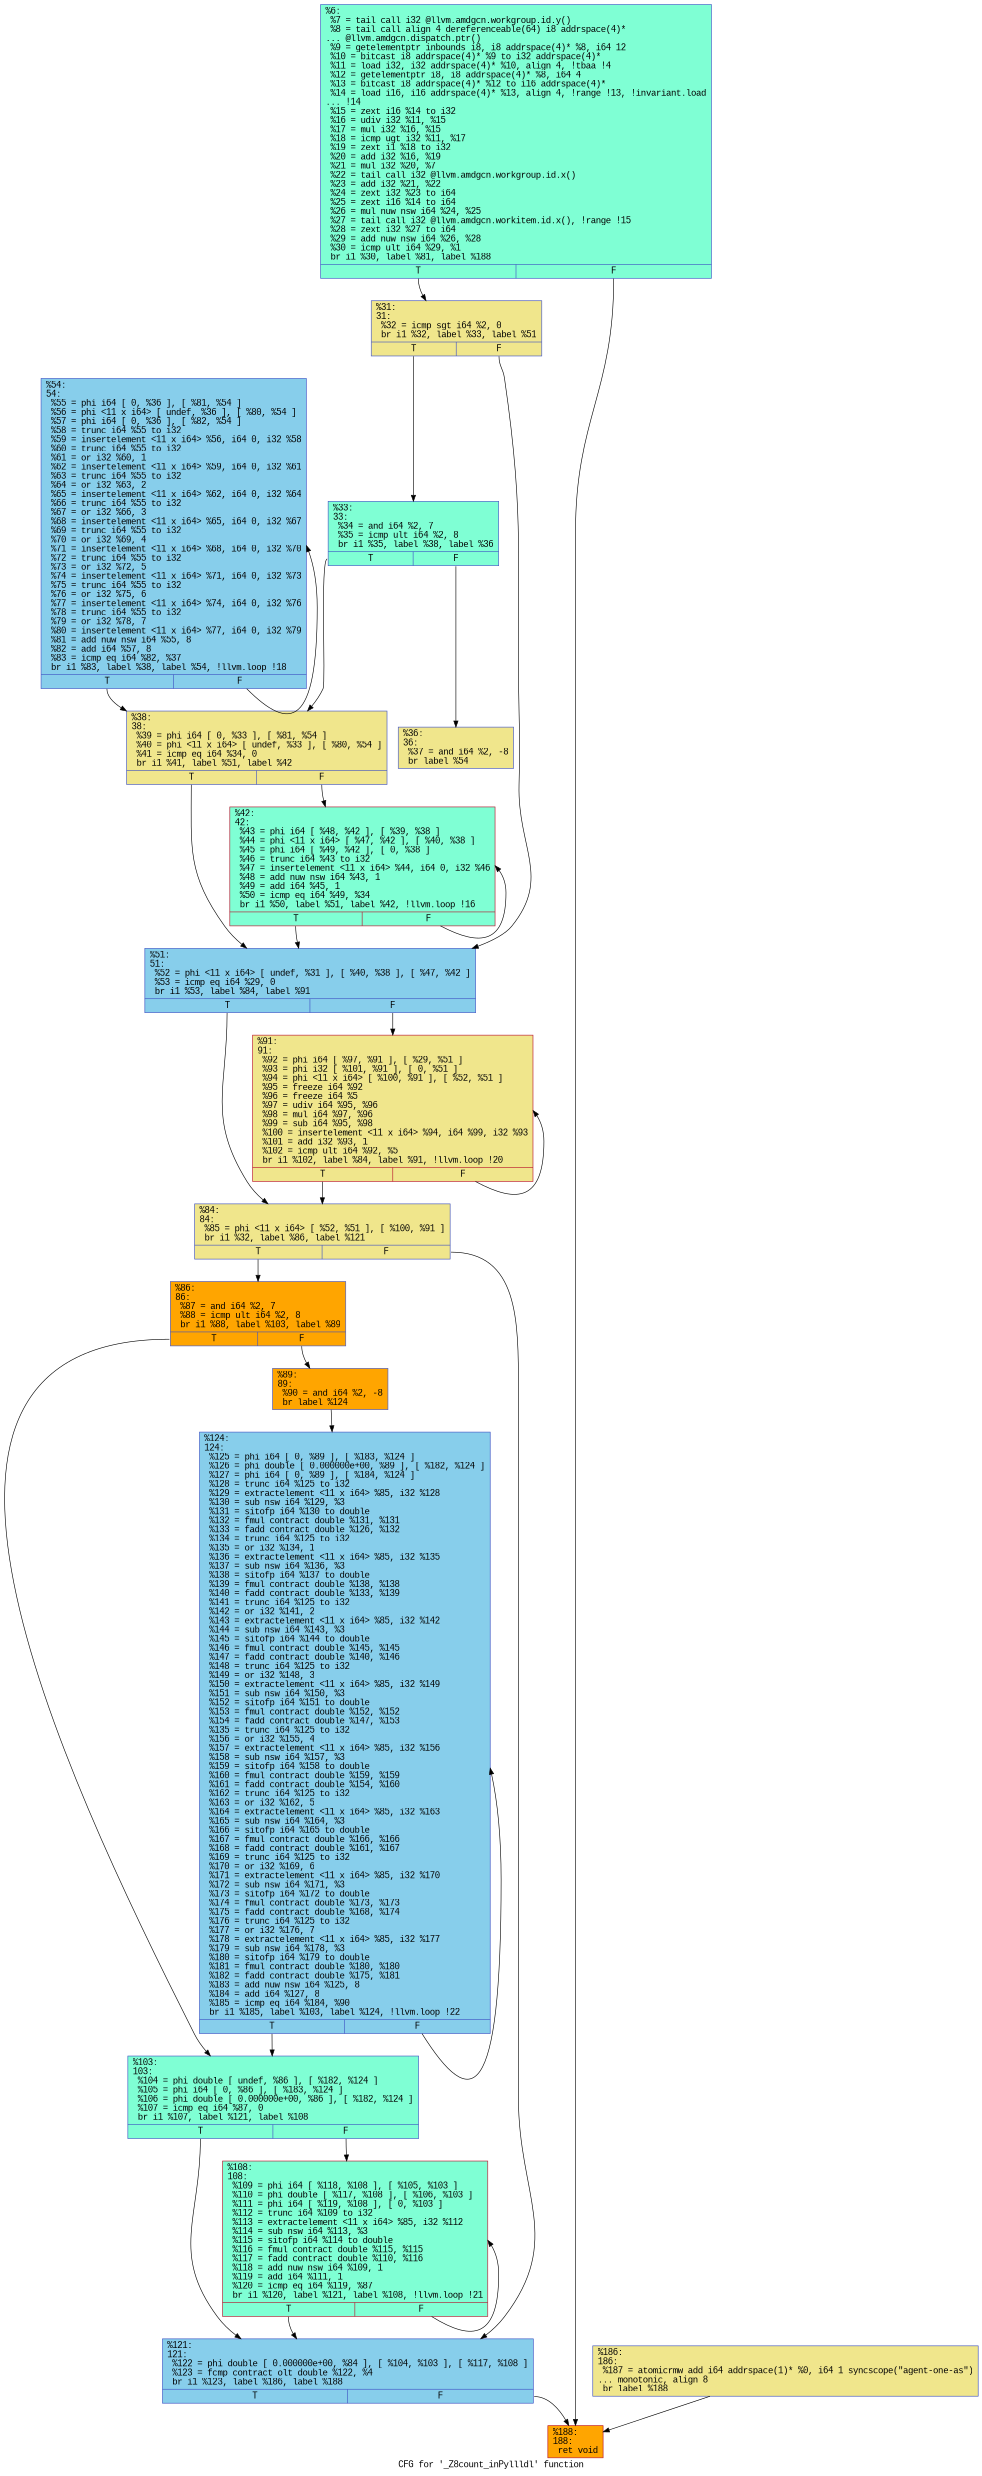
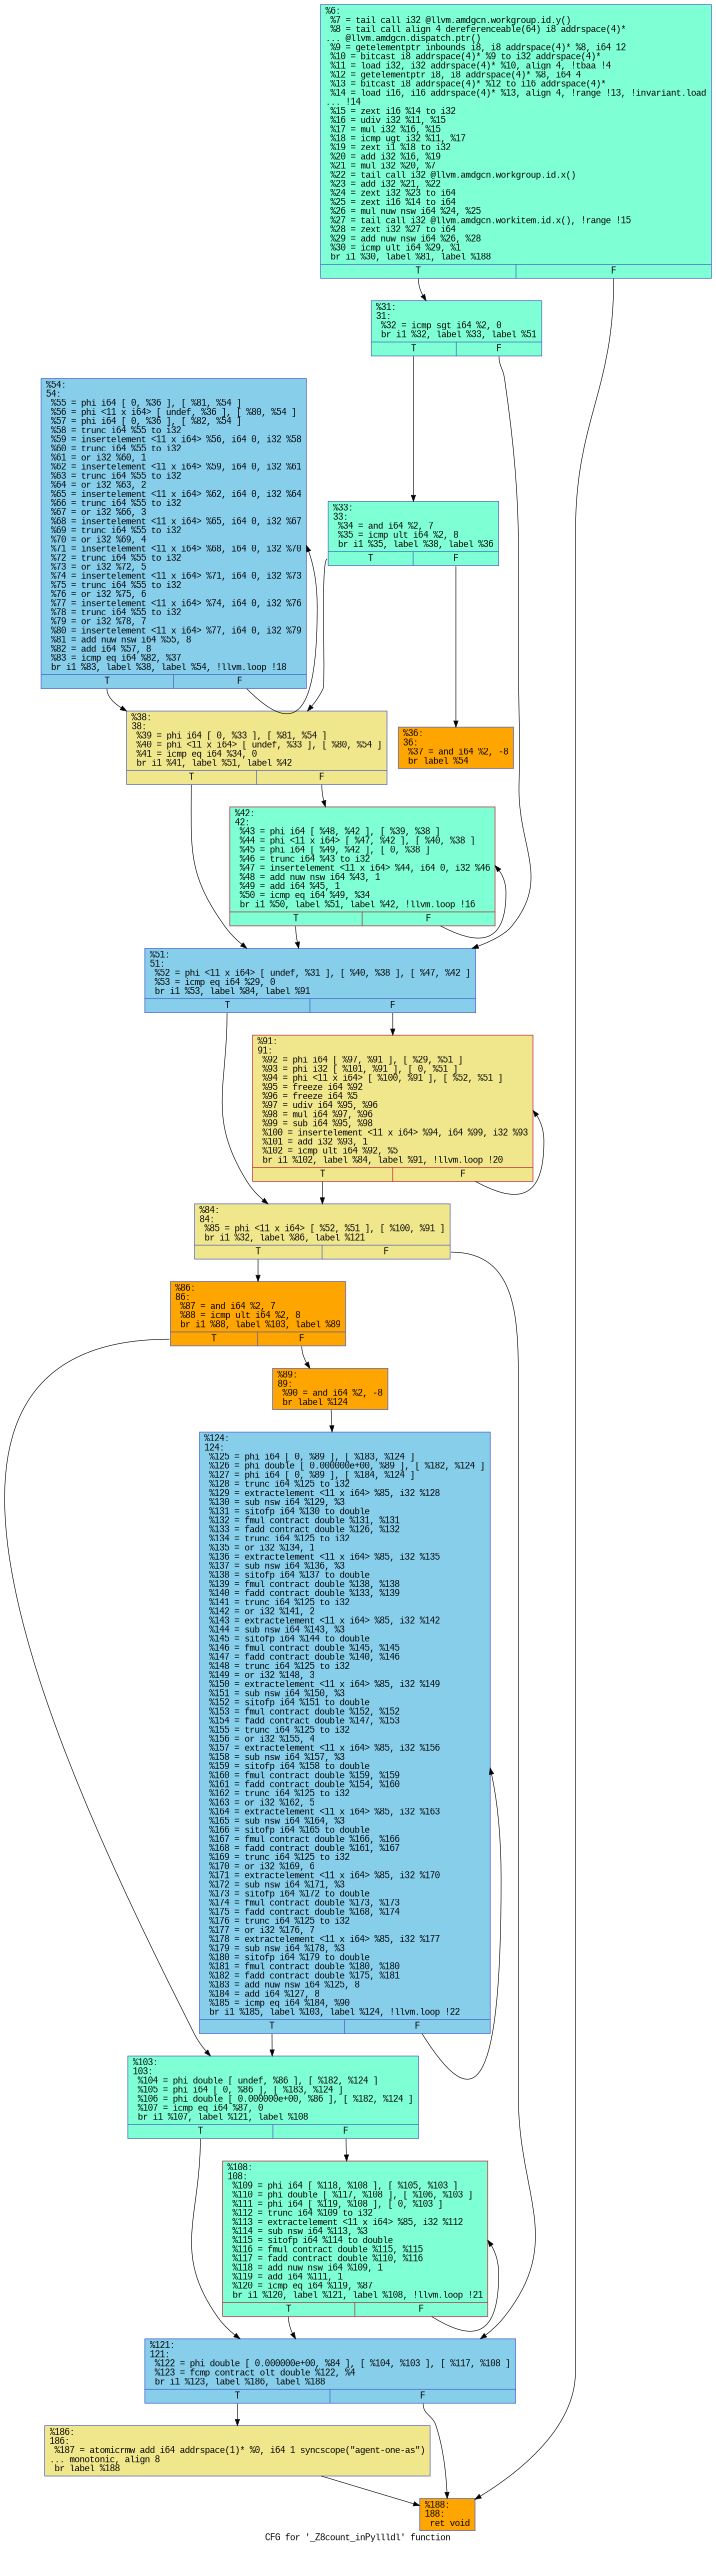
node "%31:": fillcolor khaki -> aquamarine
node "%36:": fillcolor khaki -> orange
node "%124:": text "%135 = trunc i64 %125 to i32" -> "%155 = trunc i64 %125 to i32"
edge "%121:" -> "%186:": added
node "%188:": color #b70d28ff -> #3d50c3ff
